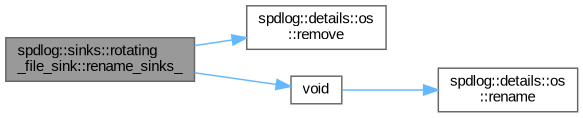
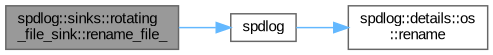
node "spdlog::details::os ::remove": removed
node "spdlog::sinks::rotating _file_sink::rename_sinks_": label "spdlog::sinks::rotating _file_sink::rename_sinks_" -> "spdlog::sinks::rotating _file_sink::rename_file_"
node "void": label "void" -> "spdlog"
